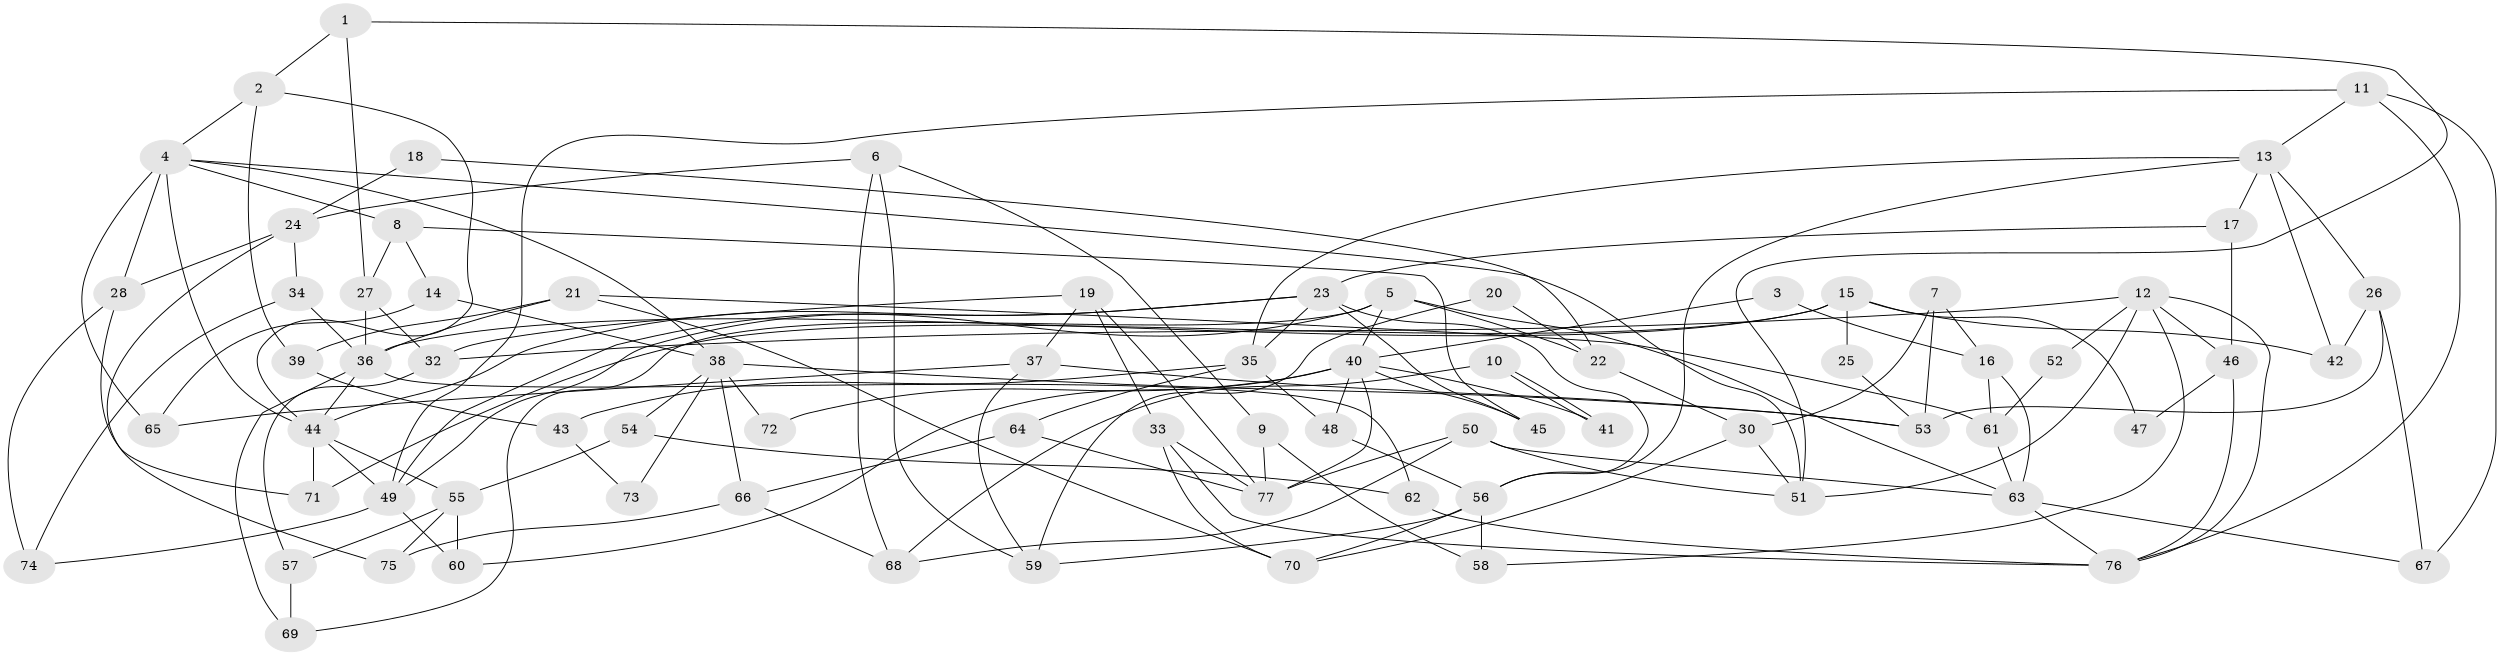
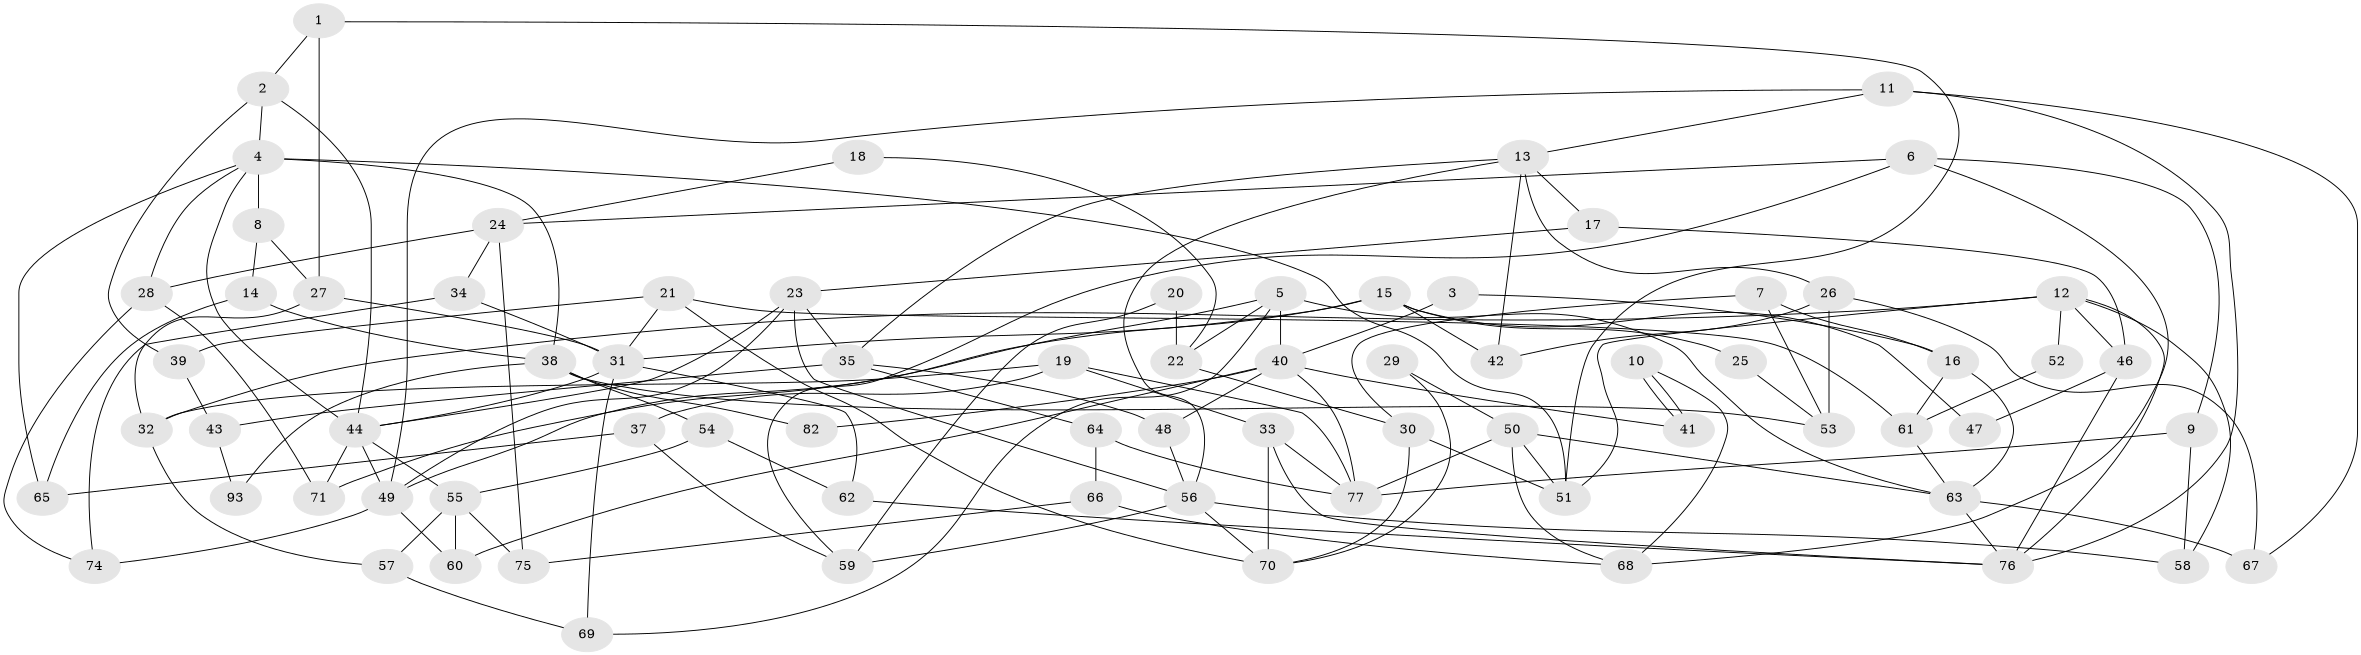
node "36": label "36" -> "31"
node "29": added
edge "37" -- "53": removed
edge "38" -- "66": removed
node "72": label "72" -> "82"
node "45": removed
node "73": label "73" -> "93"
